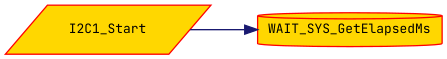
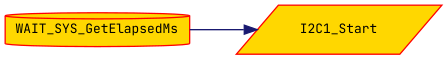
edge "I2C1_Start" -> "WAIT_SYS_GetElapsedMs": reversed
